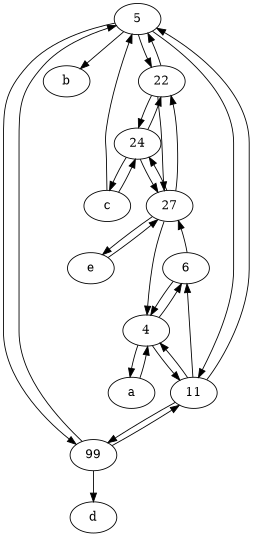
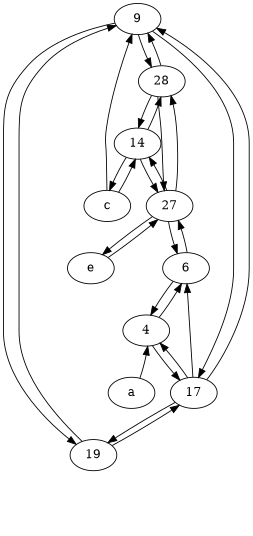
node "5": label "5" -> "9"
node "b": removed
node "22": label "22" -> "28"
node "24": label "24" -> "14"
edge "27" -> "4": now "27" -> "6"
edge "4" -> "a": removed
node "11": label "11" -> "17"
node "99": label "99" -> "19"
node "d": removed
